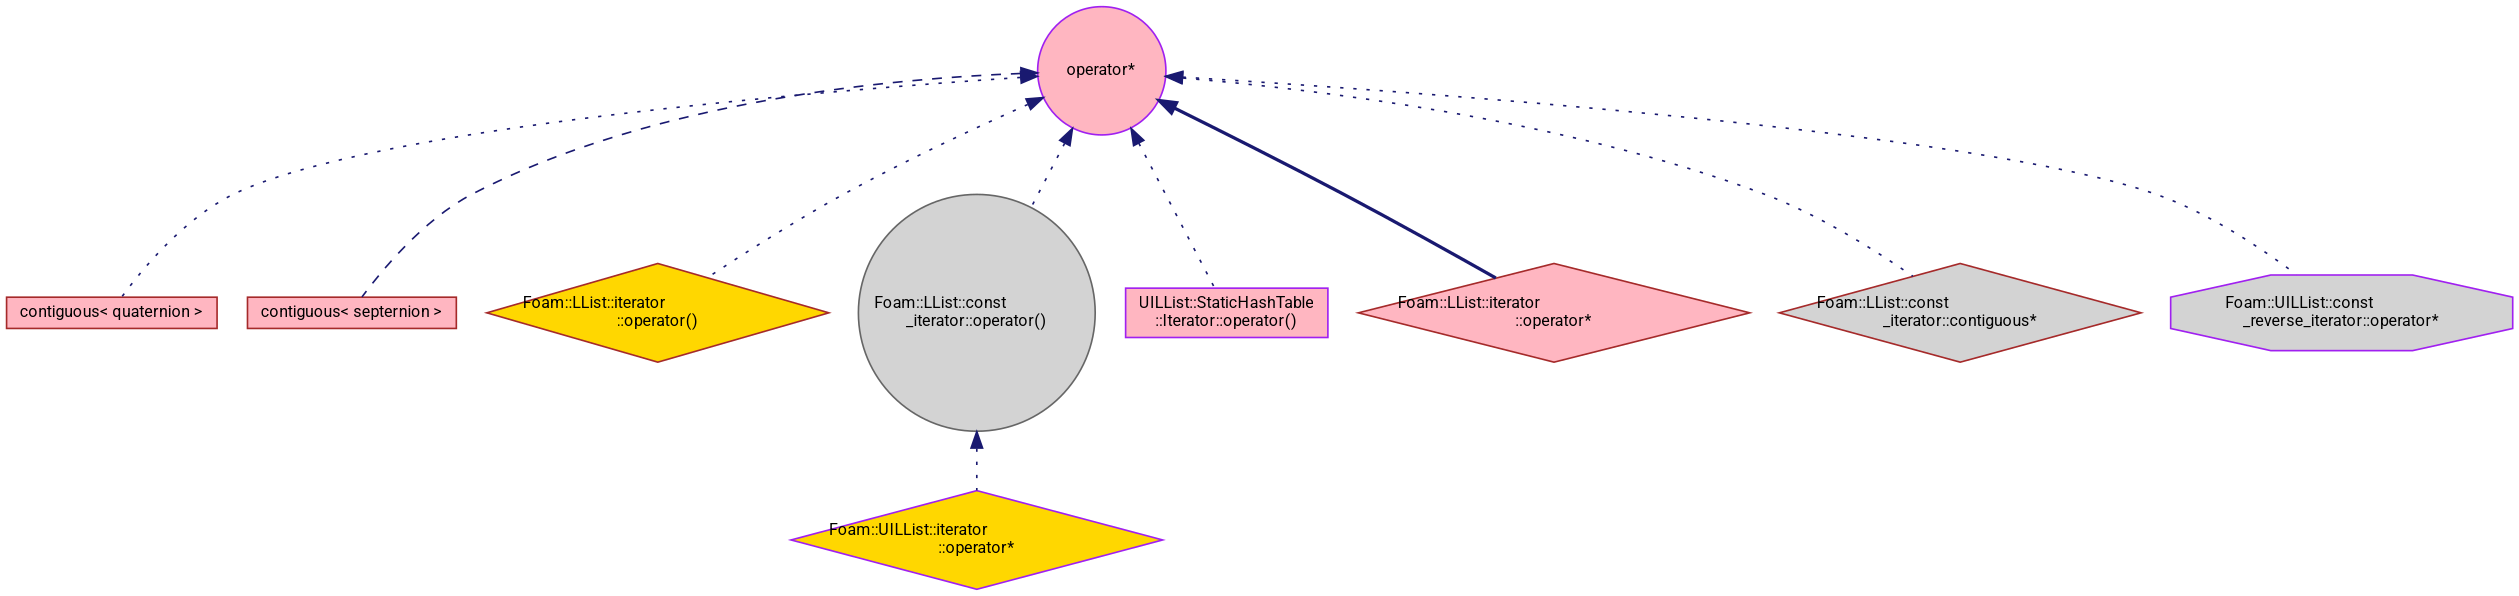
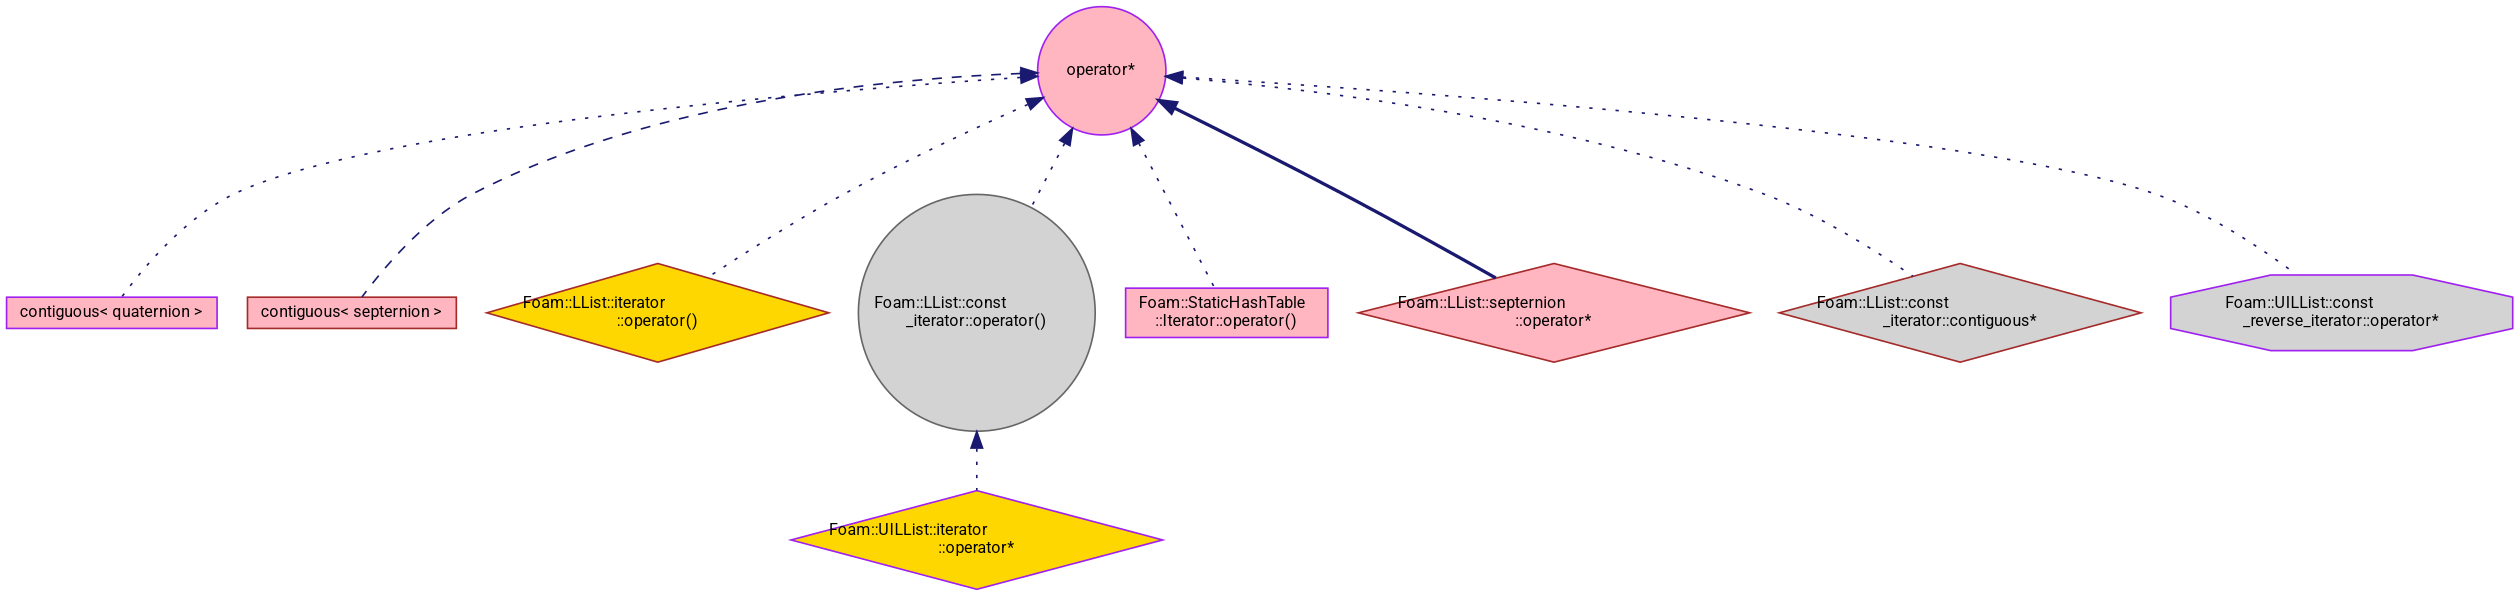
node "contiguous< quaternion >": color brown -> purple
node "UILList::StaticHashTable ::Iterator::operator()": label "UILList::StaticHashTable ::Iterator::operator()" -> "Foam::StaticHashTable ::Iterator::operator()"
node "Foam::LList::iterator ::operator*": label "Foam::LList::iterator ::operator*" -> "Foam::LList::septernion ::operator*"
